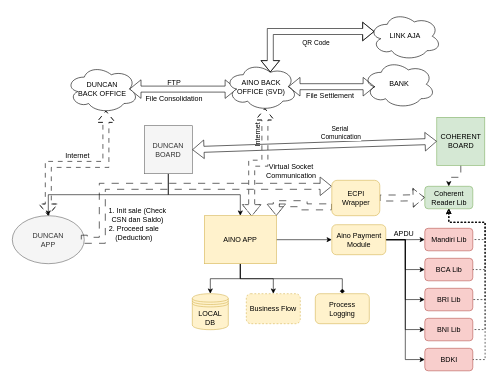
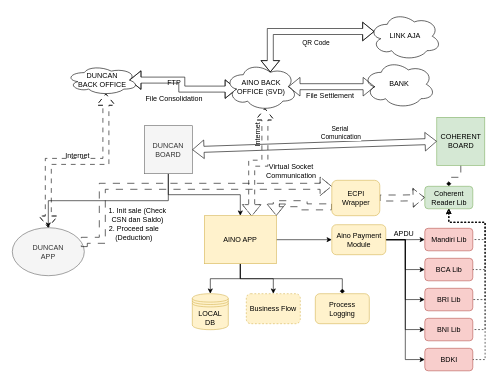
node "DUNCAN BACK OFFICE": size 72x48 -> 72x30
edge "COHERENT BOARD" -> "Coherent Reader Lib": arrowhead classic -> diamond
node "DUNCAN APP": moved (48, 240) -> (48, 252)
